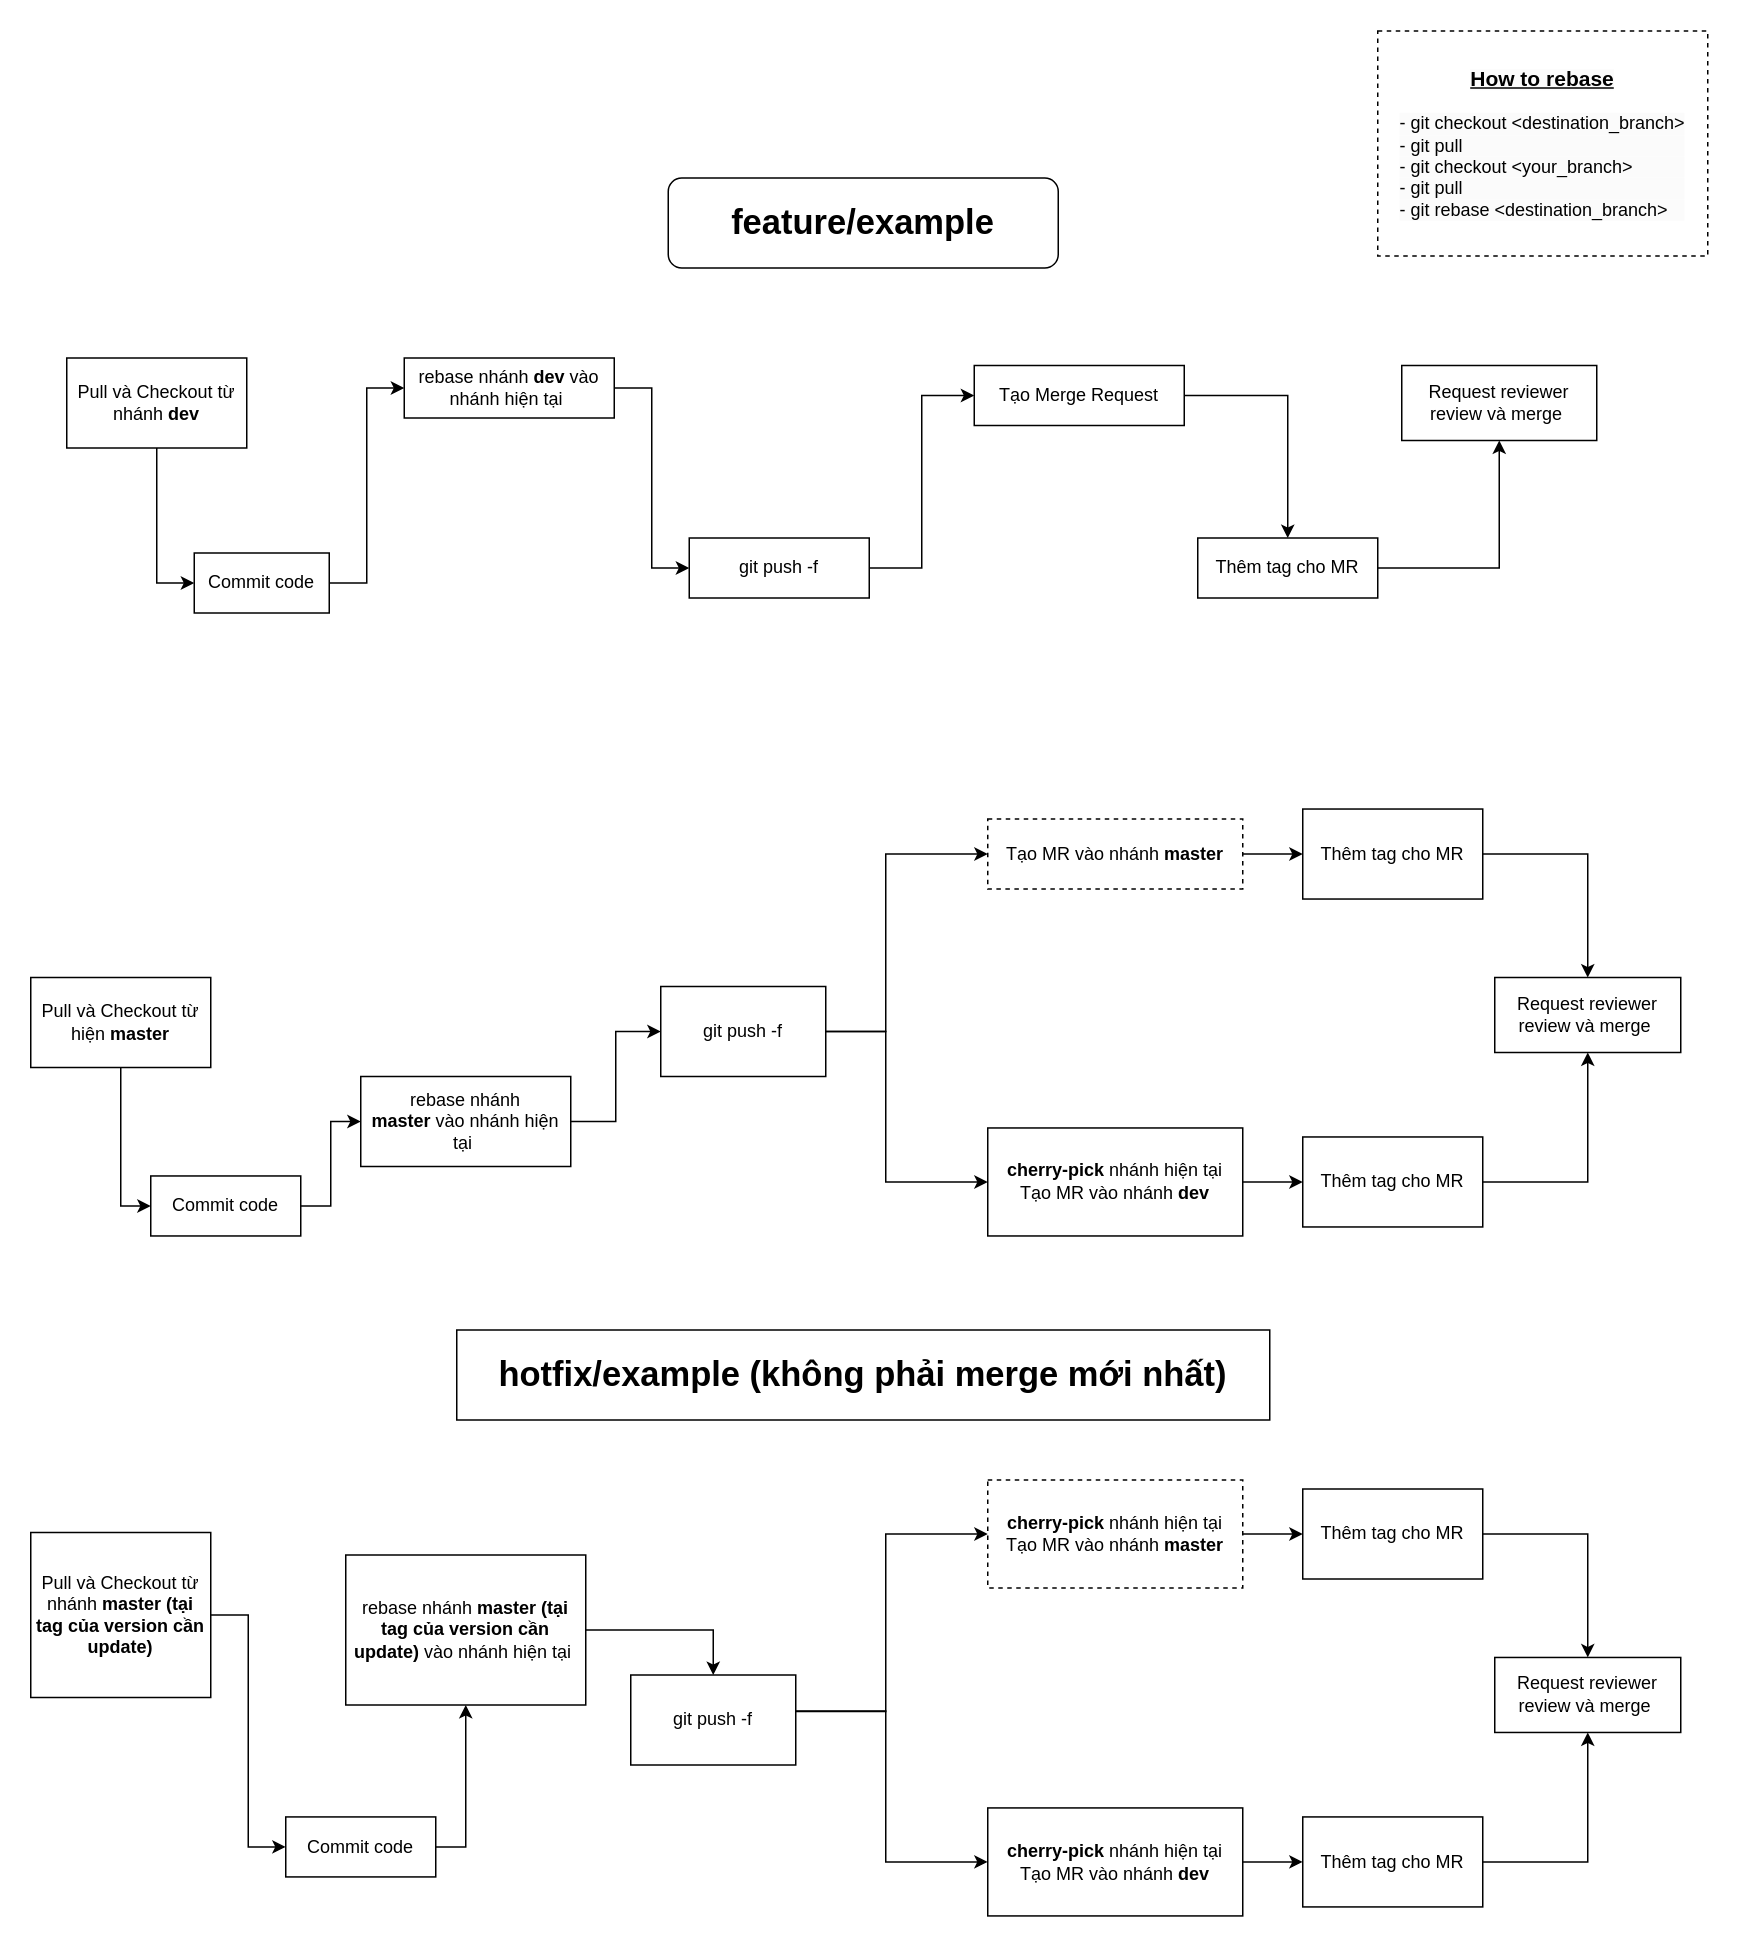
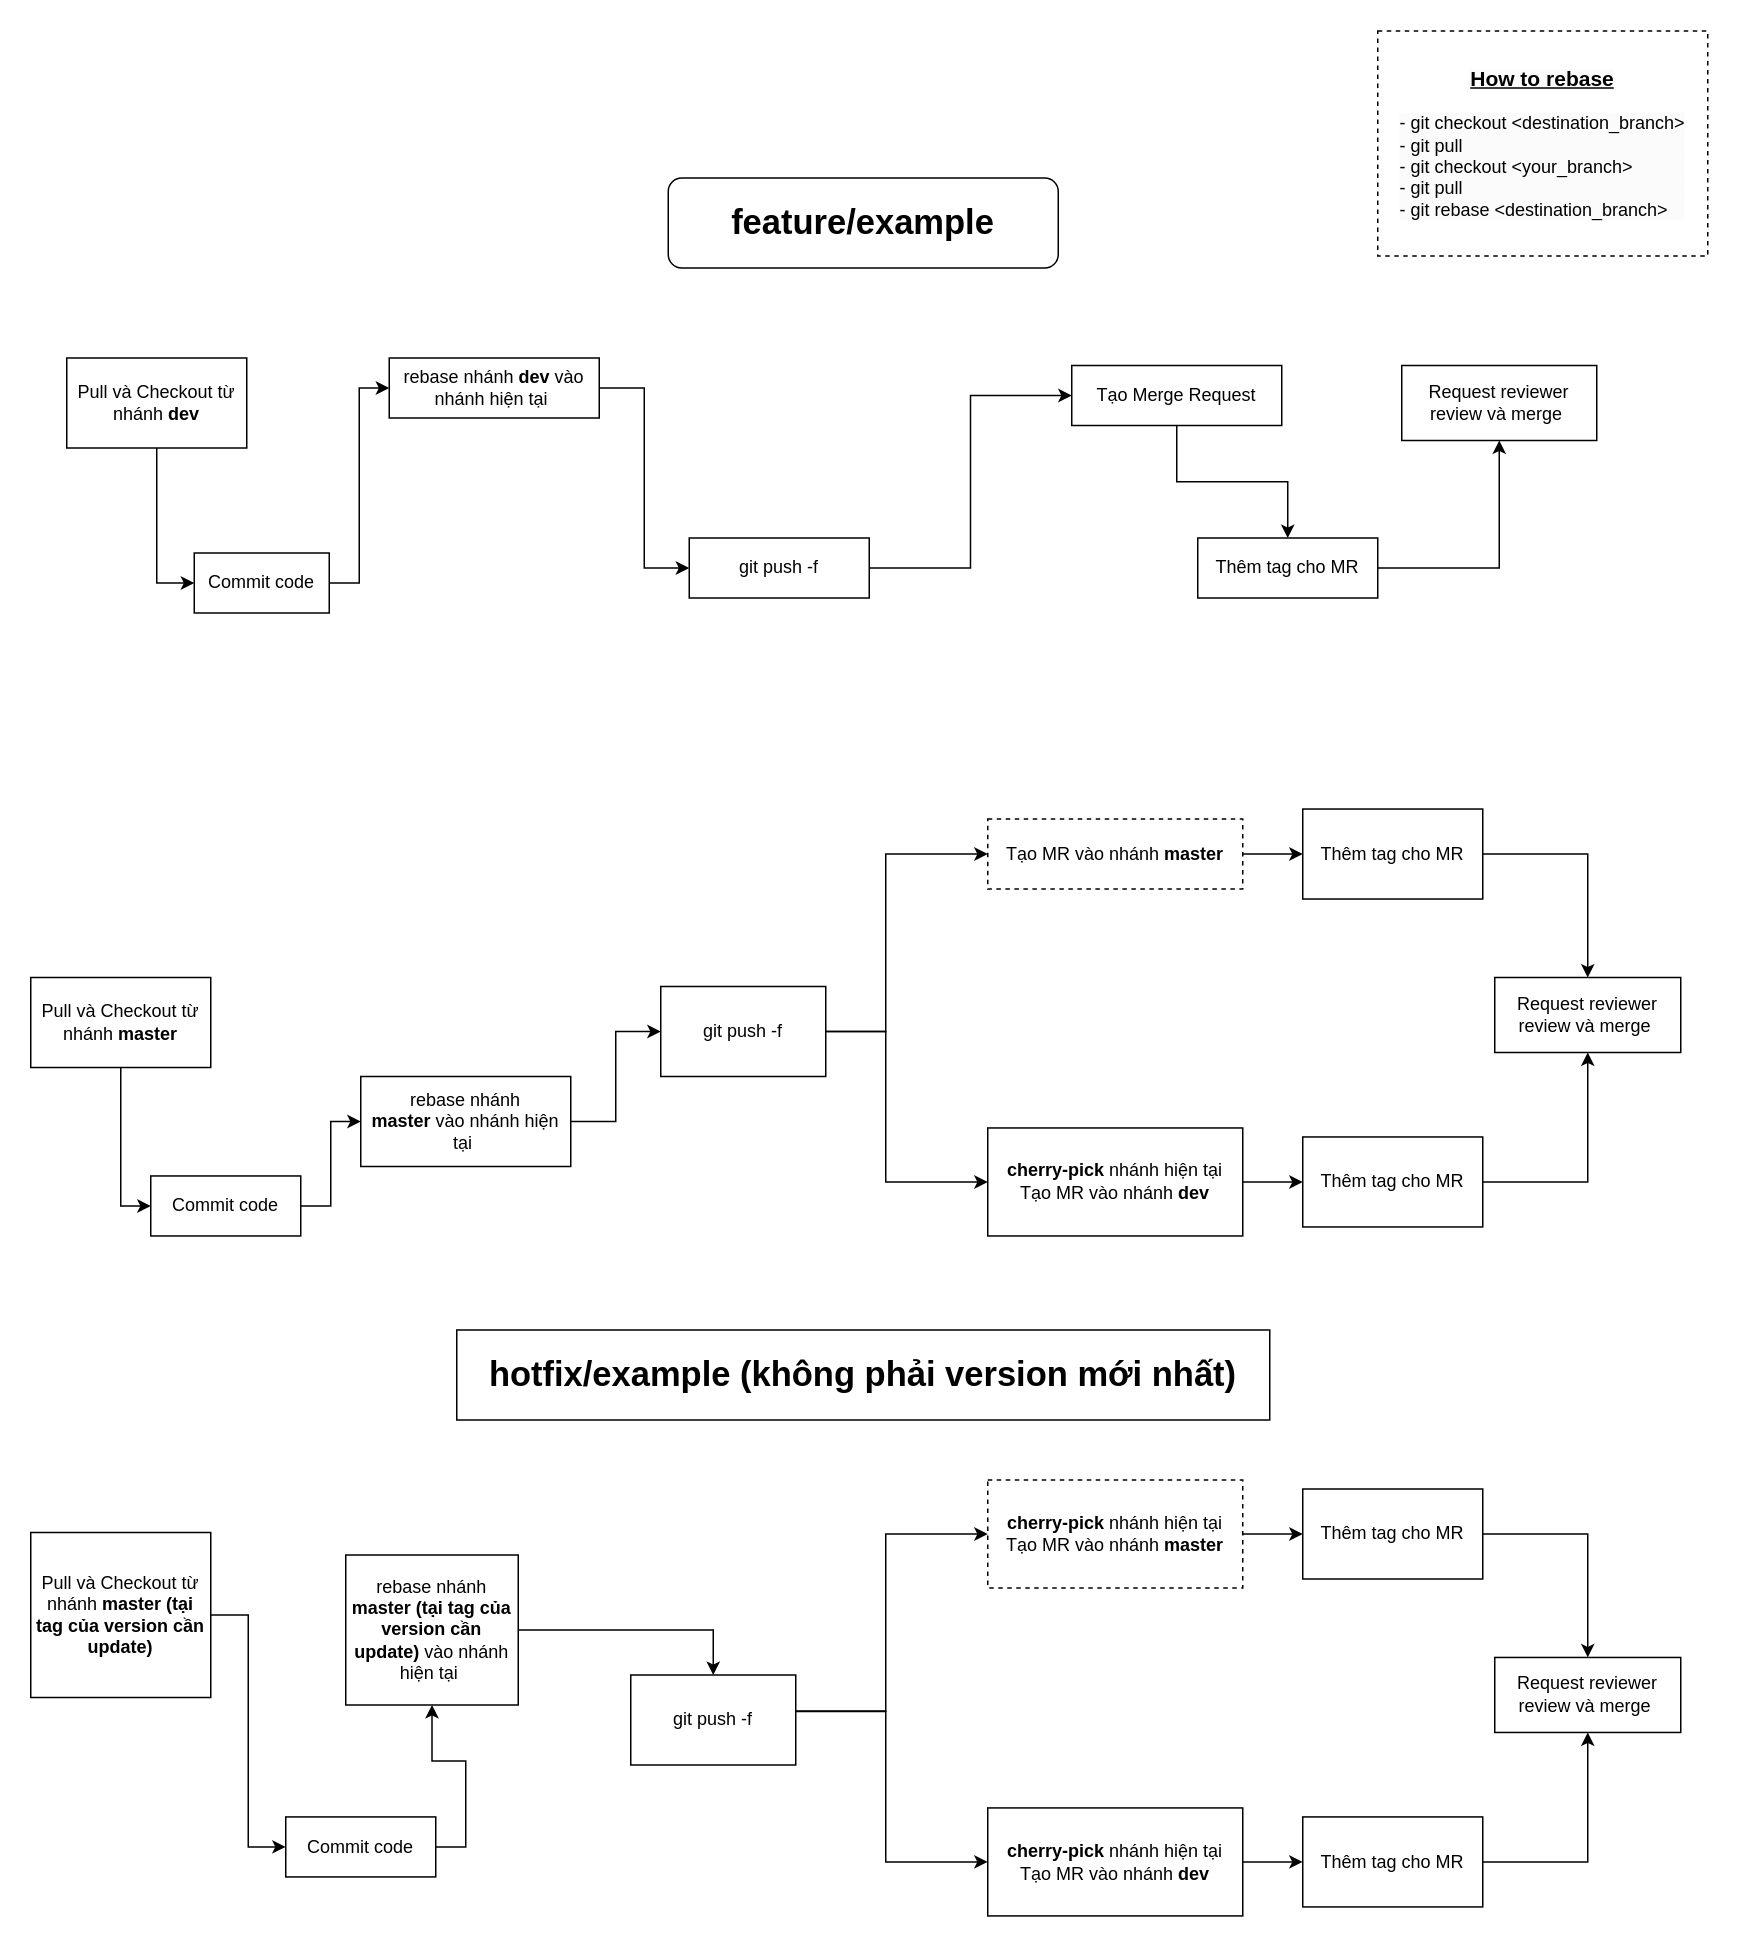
node "rebase nhánh dev vào nhánh hiện tại": moved (509, 388) -> (494, 388)
node "Tạo Merge Request": moved (1079, 395) -> (1177, 395)
node "Pull và Checkout từ hiện master": label "Pull và Checkout từ hiện master" -> "Pull và Checkout từ nhánh master"
node "hotfix/example (không phải merge mới nhất)": label "hotfix/example (không phải merge mới nhất)" -> "hotfix/example (không phải version mới nhất)"
node "rebase nhánh master (tại tag của version cần update) vào nhánh hiện tại": size 240x150 -> 173x150
